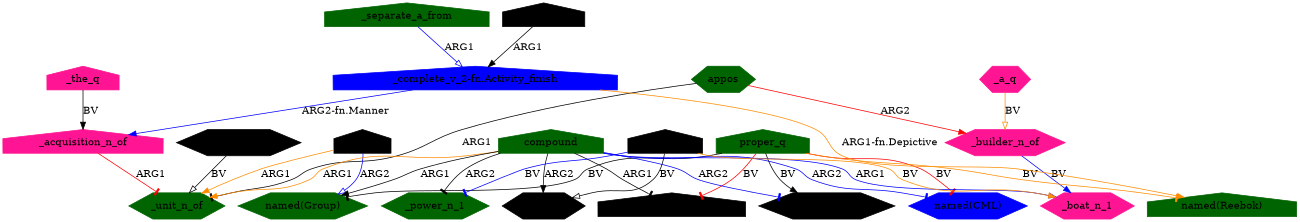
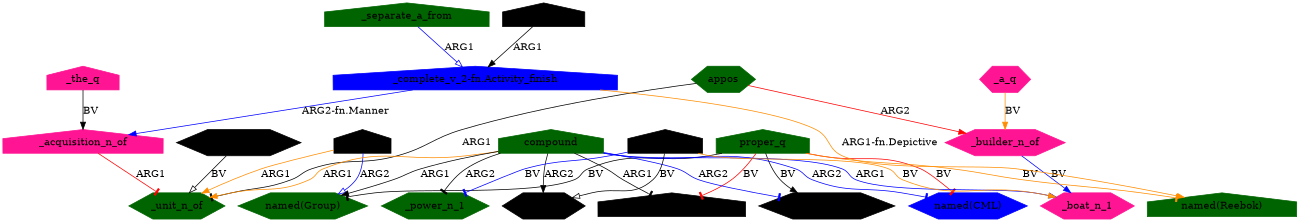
edge "_a_q" -> "_builder_n_of": arrowhead onormal -> normal
